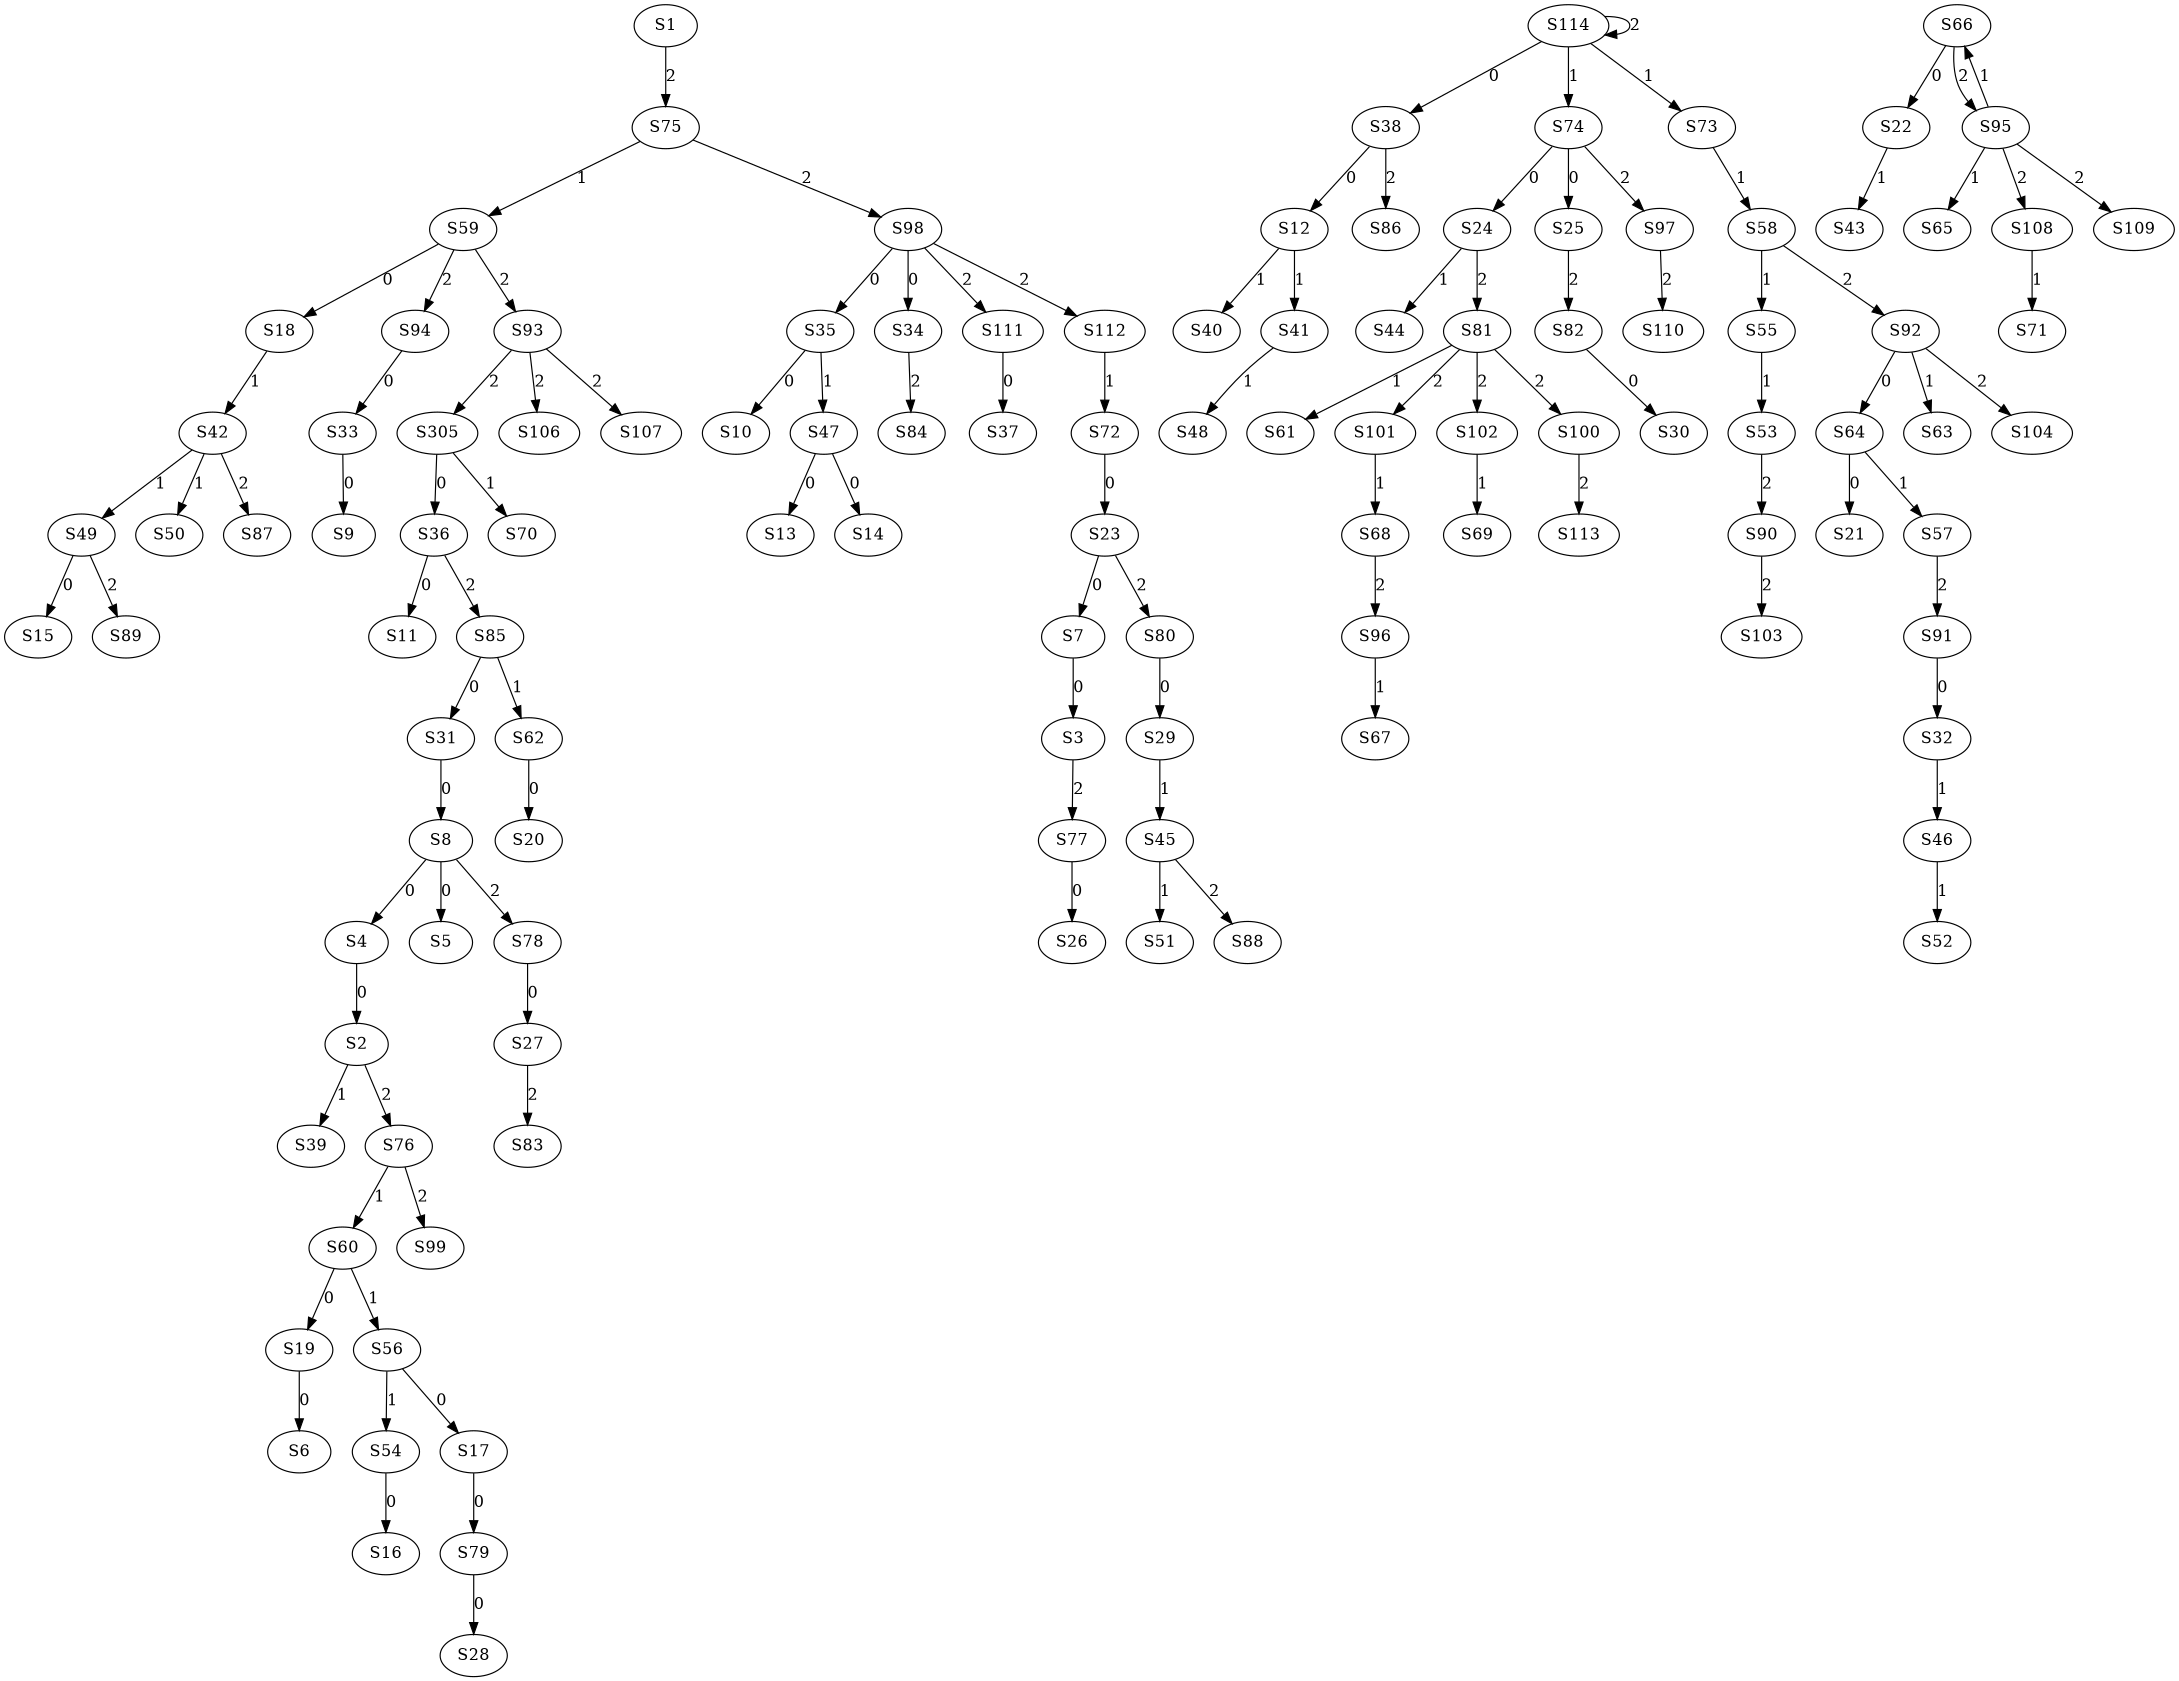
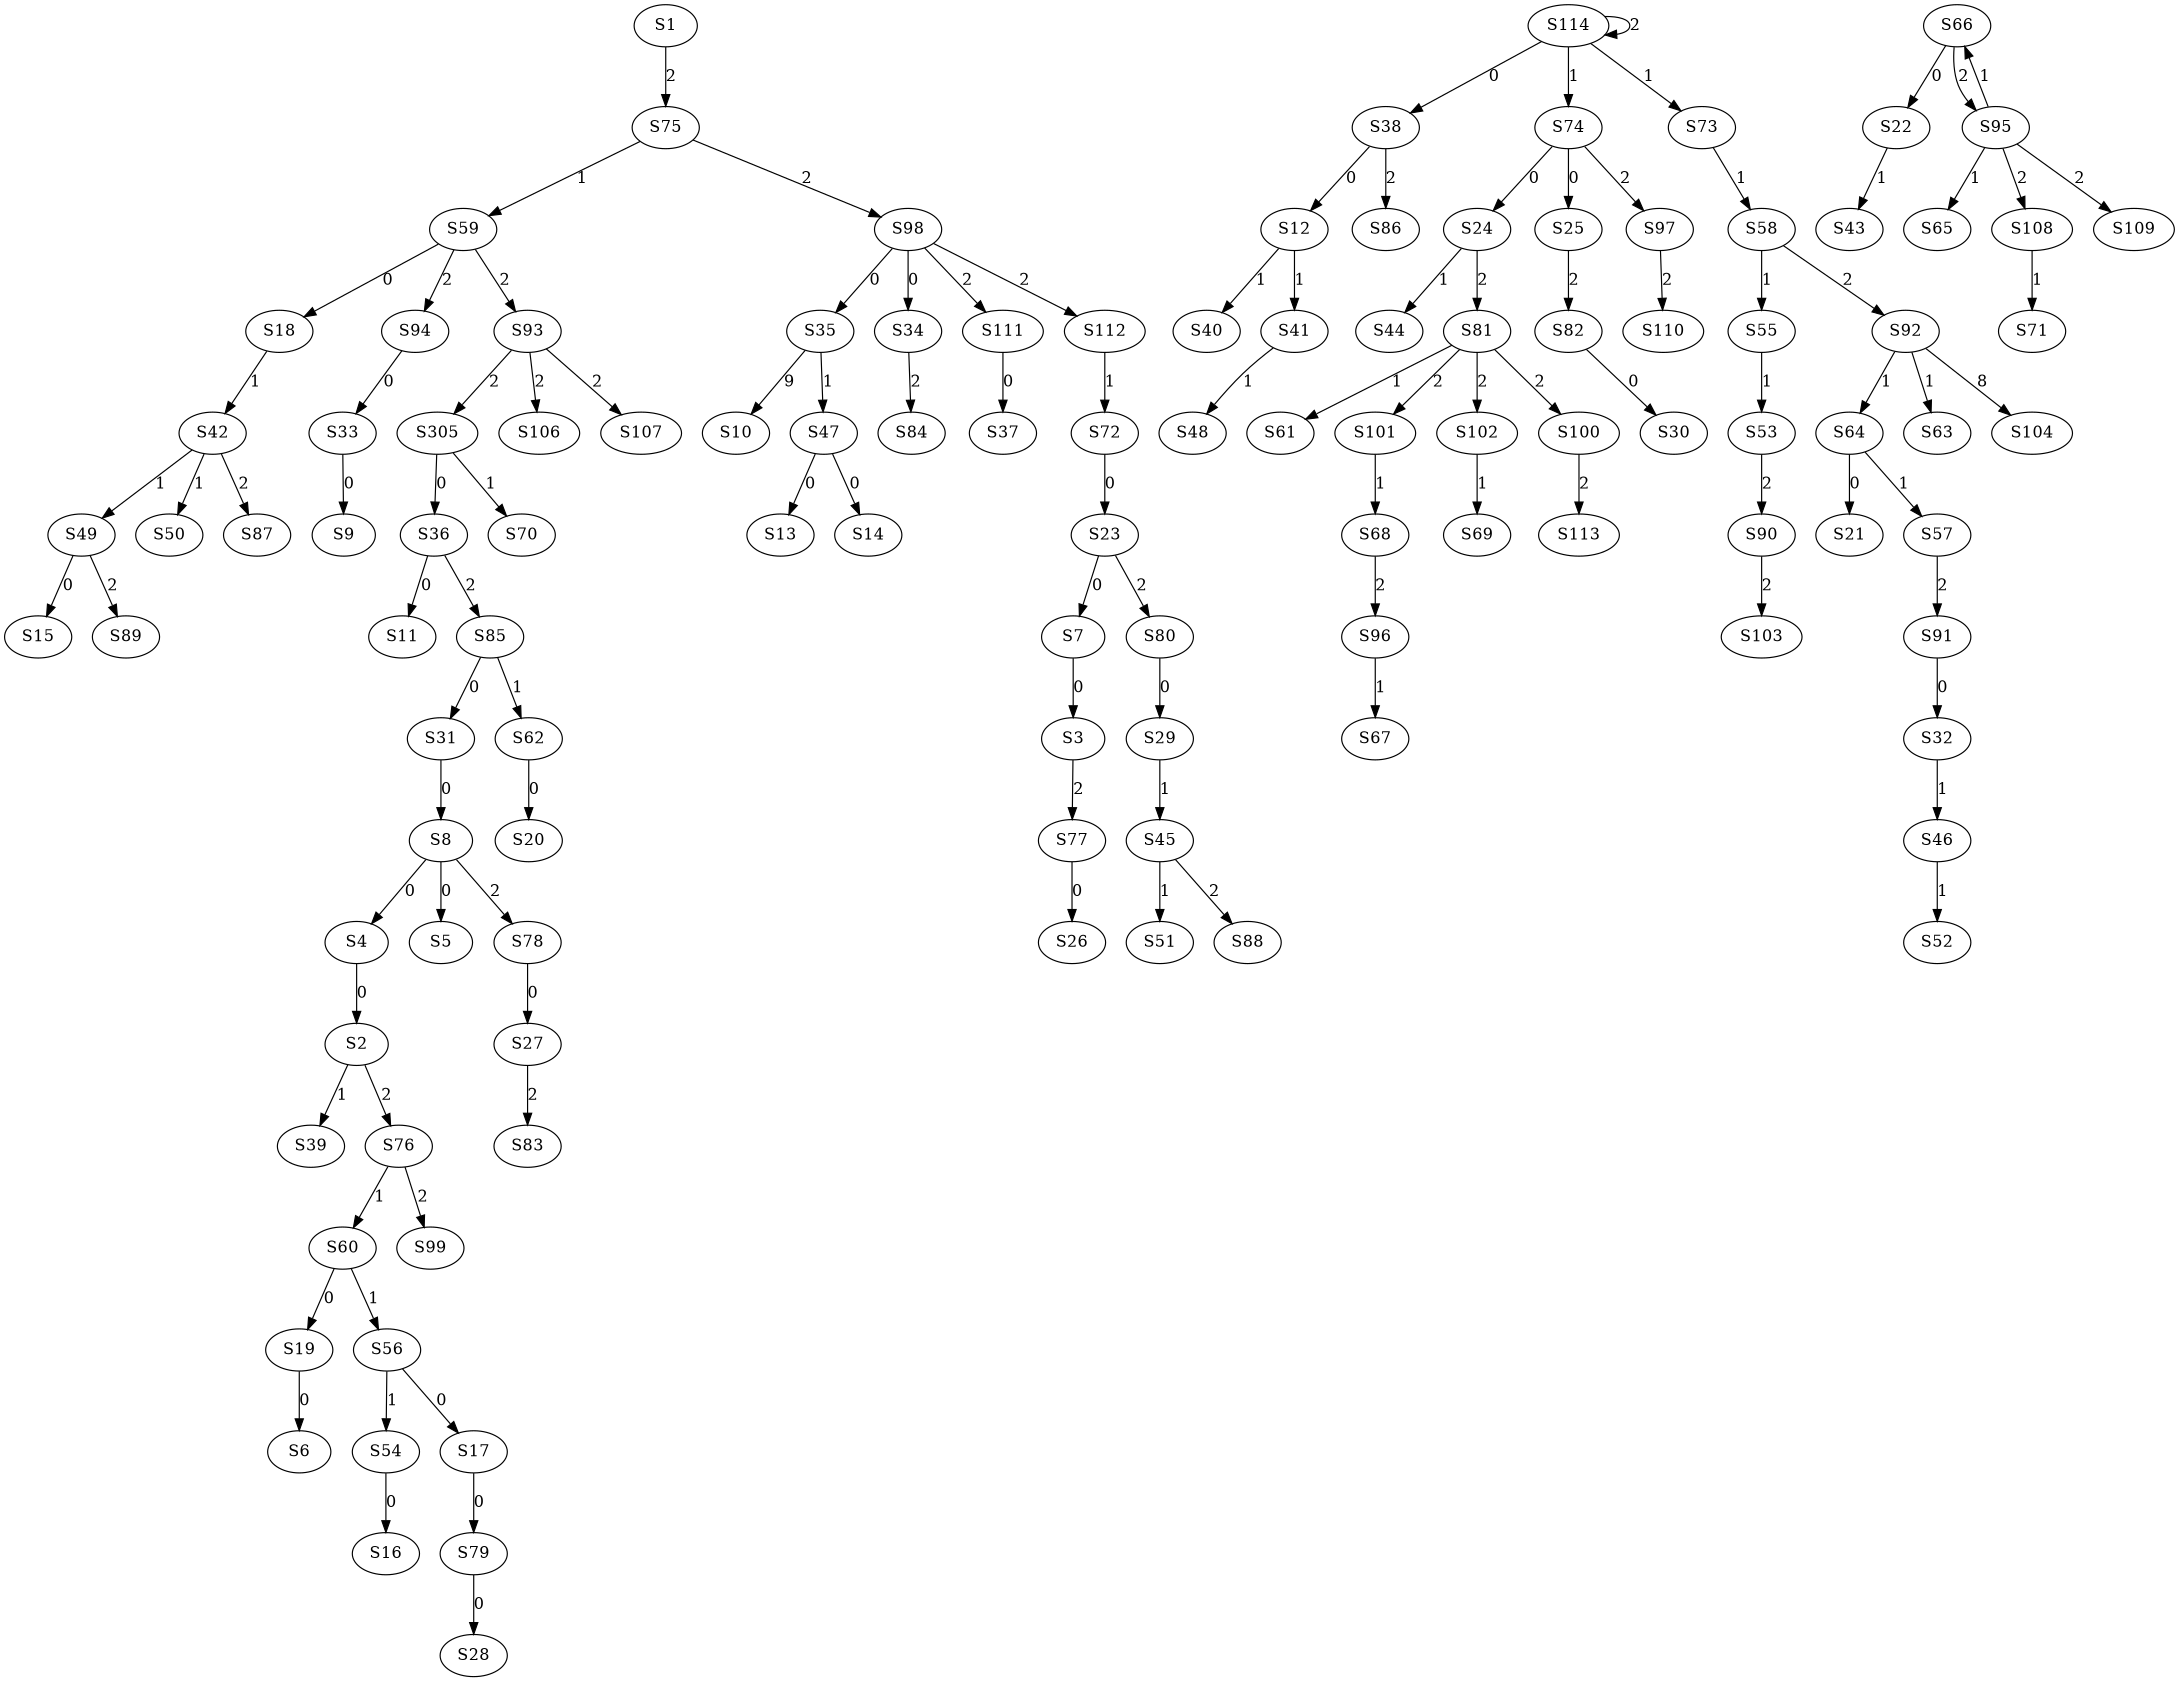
edge "S35" -> "S10": label "0" -> "9"
edge "S92" -> "S64": label "0" -> "1"
edge "S92" -> "S104": label "2" -> "8"
